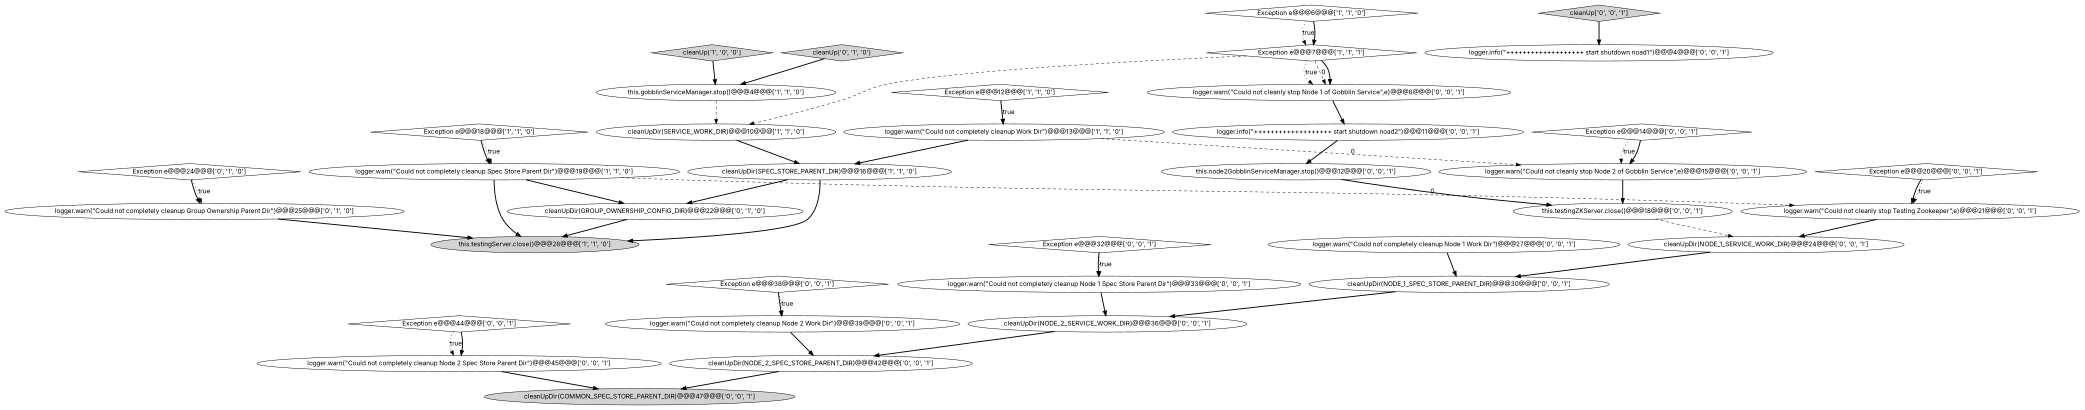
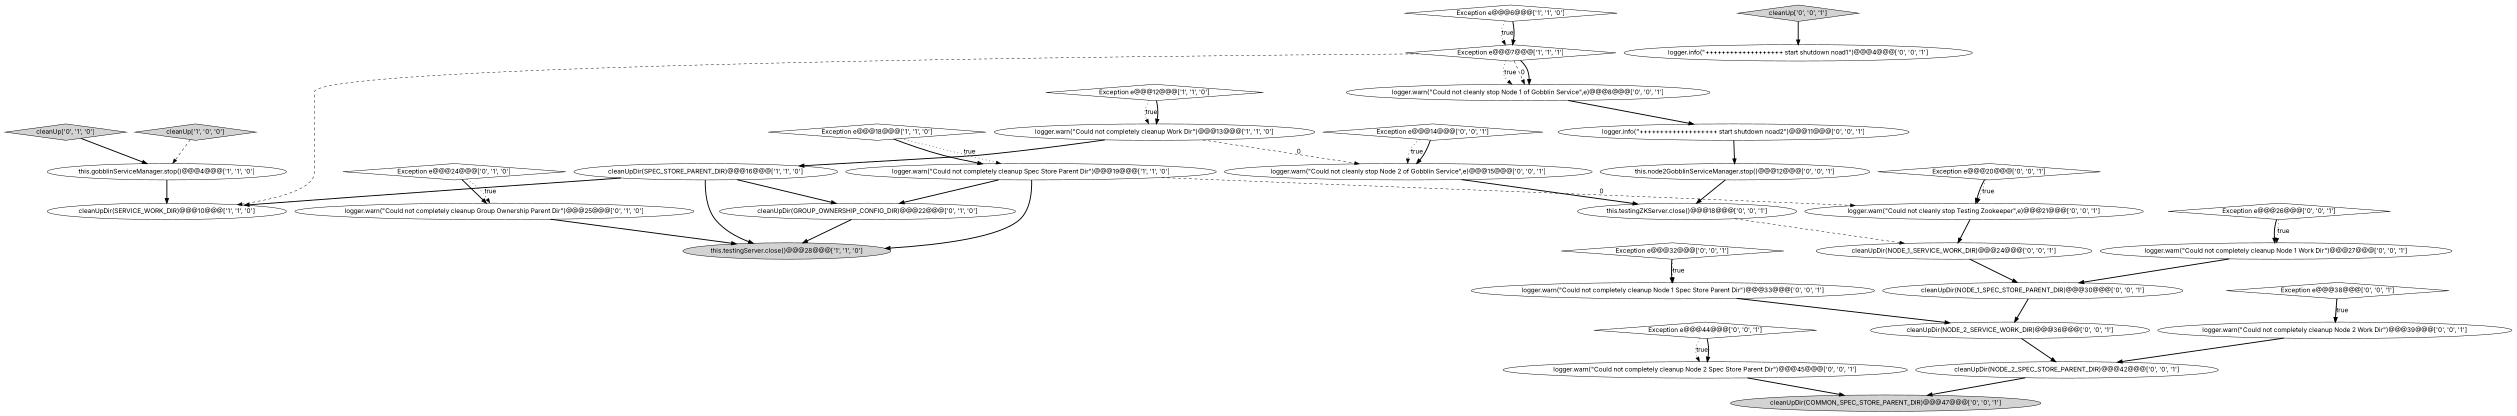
edge "cleanUp['1', '0', '0']" -> "this.gobblinServiceManager.stop()@@@4@@@['1', '1', '0']": style bold -> dashed
edge "this.gobblinServiceManager.stop()@@@4@@@['1', '1', '0']" -> "cleanUpDir(SERVICE_WORK_DIR)@@@10@@@['1', '1', '0']": style dashed -> bold
edge "cleanUpDir(SERVICE_WORK_DIR)@@@10@@@['1', '1', '0']" -> "cleanUpDir(SPEC_STORE_PARENT_DIR)@@@16@@@['1', '1', '0']": reversed
node "Exception e@@@26@@@['0', '0', '1']": added
